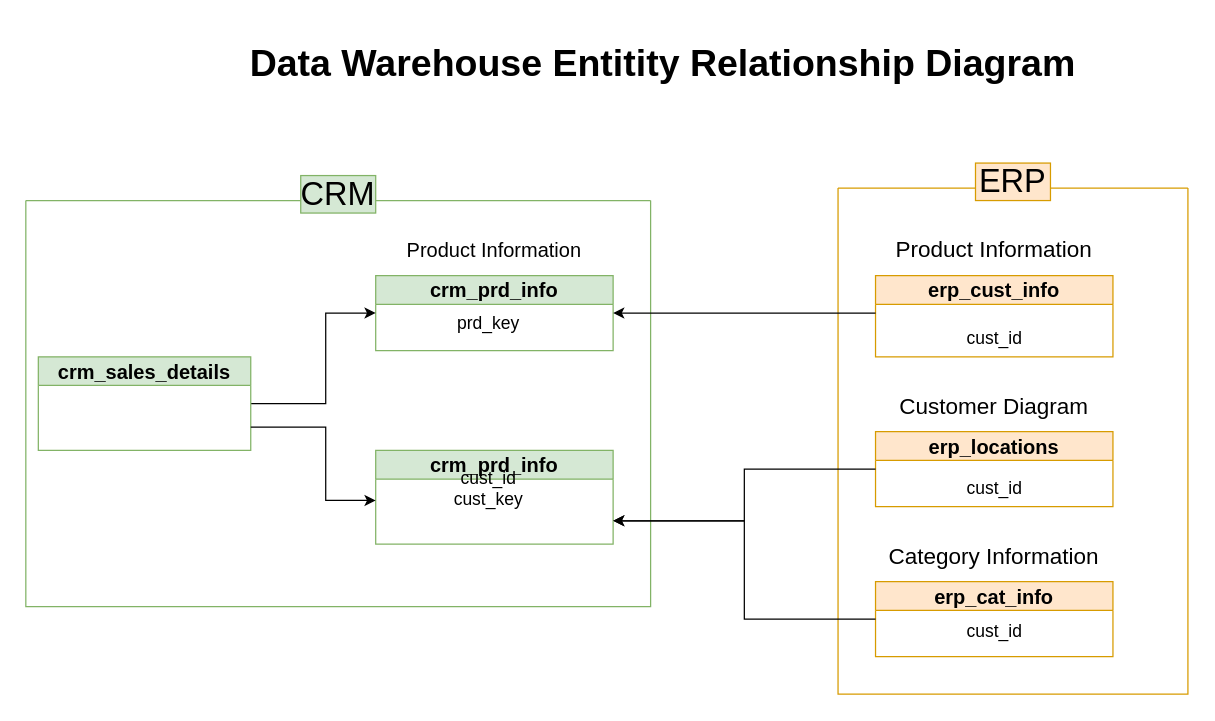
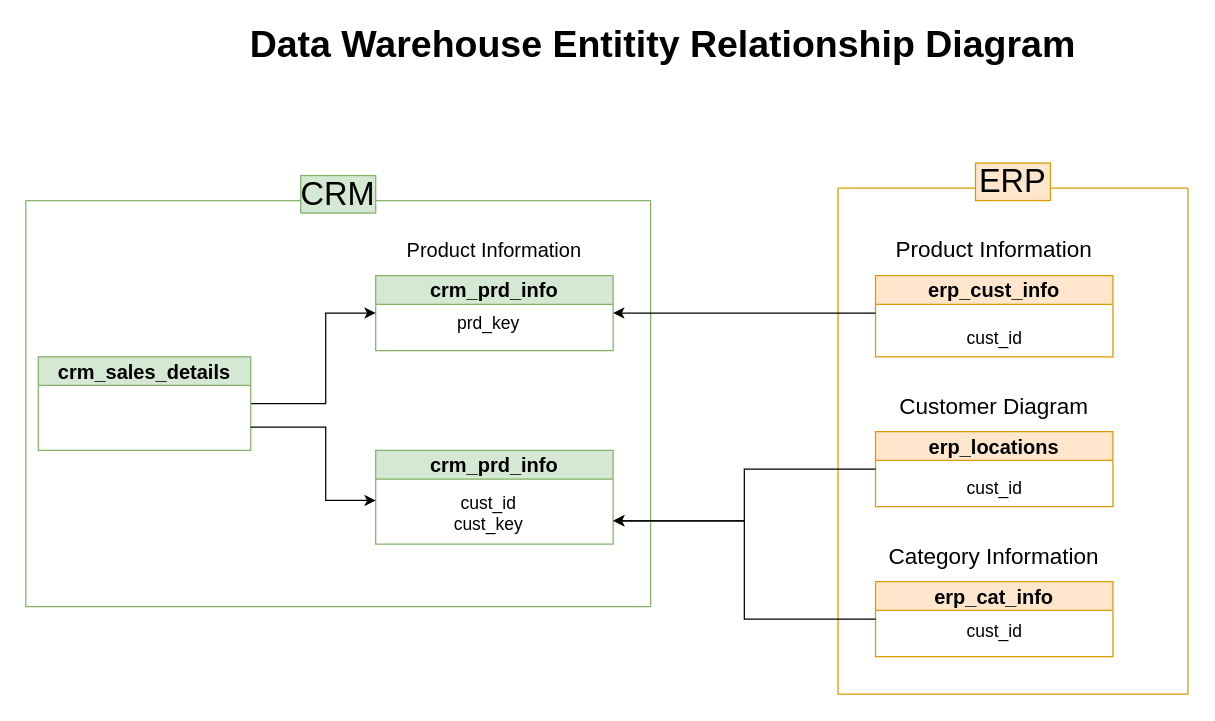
node "Data Warehouse Entitity Relationship Diagram": moved (663, 63) -> (663, 44)
node "cust_id cust_key": moved (488, 488) -> (488, 513)
